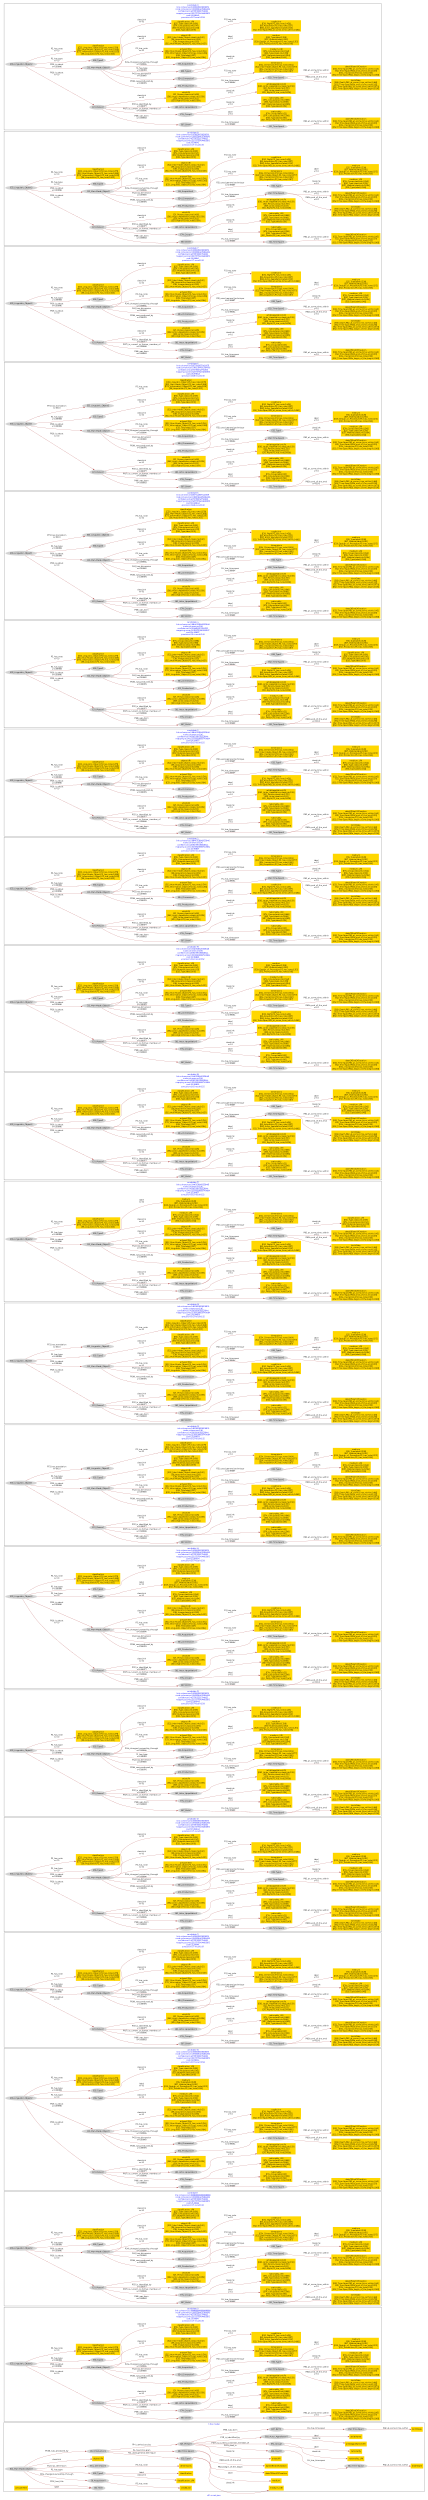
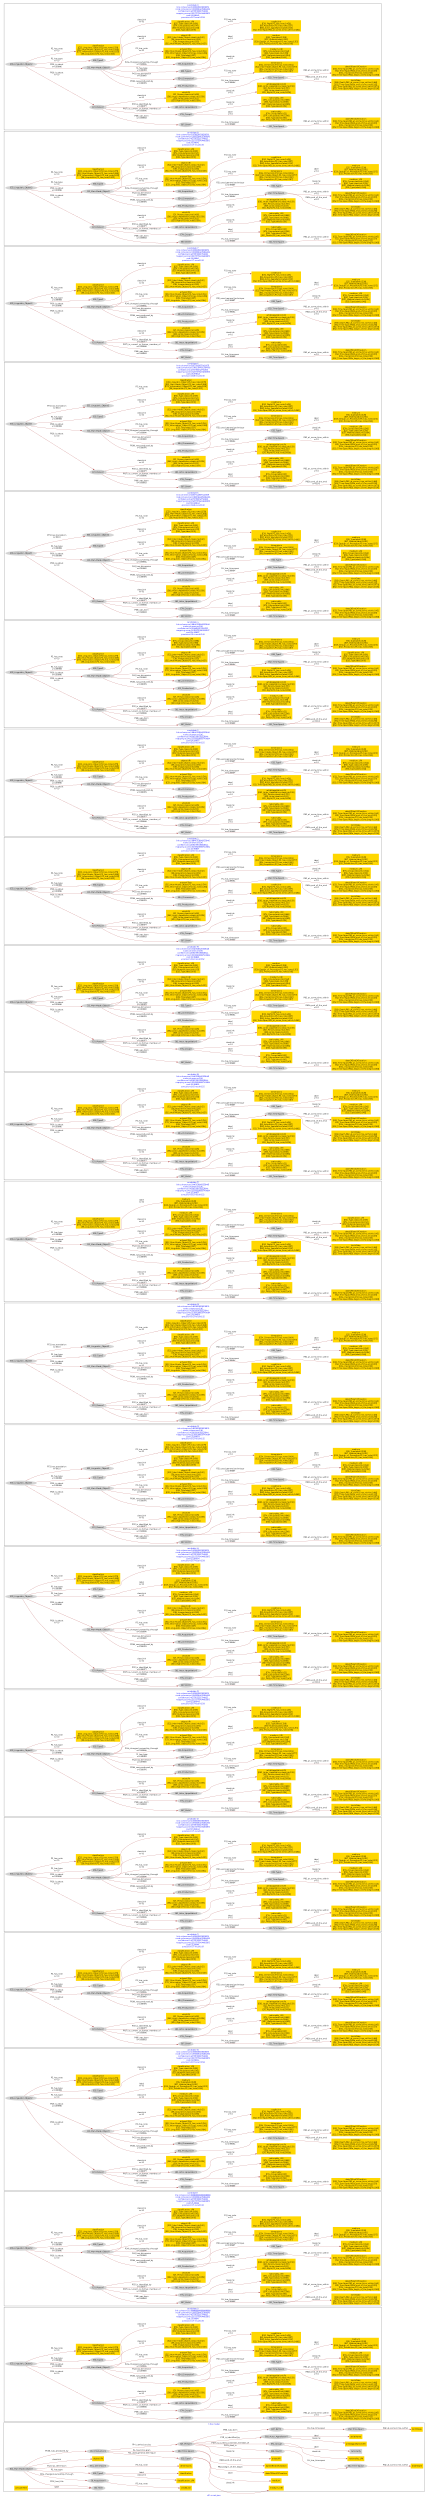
node "nationality": fillcolor gold -> lightgray
